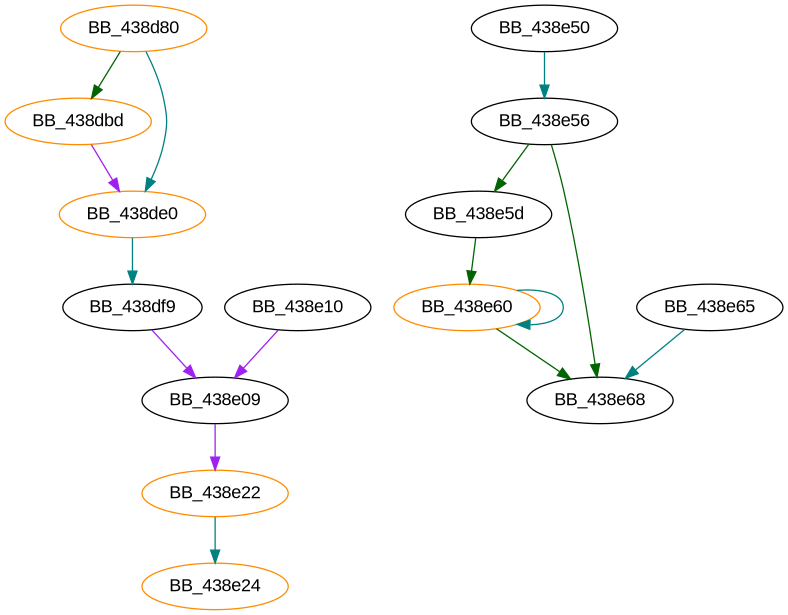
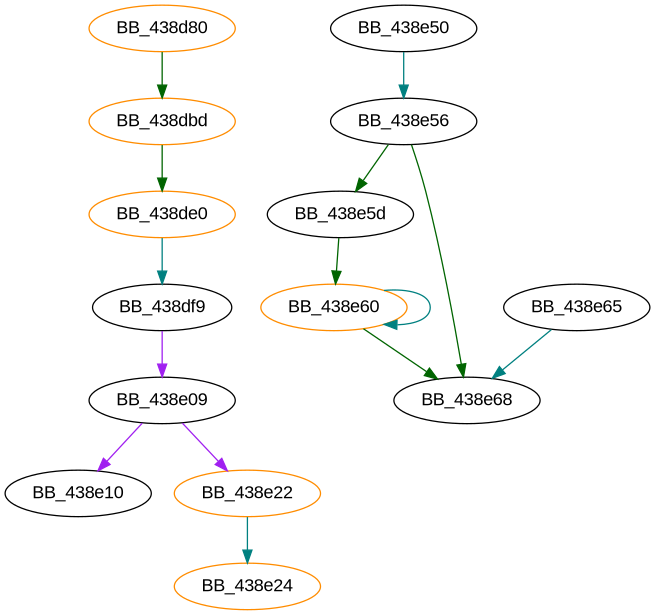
edge "BB_438d80" -> "BB_438de0": removed
edge "BB_438dbd" -> "BB_438de0": color purple -> darkgreen
edge "BB_438e10" -> "BB_438e09": reversed
